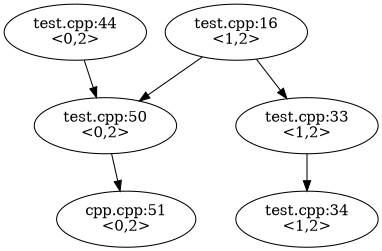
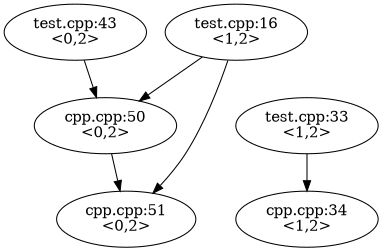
node "test.cpp:44 <0,2>": label "test.cpp:44 <0,2>" -> "test.cpp:43 <0,2>"
edge "test.cpp:16 <1,2>" -> "test.cpp:33 <1,2>": now "test.cpp:16 <1,2>" -> "cpp.cpp:51 <0,2>"
node "test.cpp:50 <0,2>": label "test.cpp:50 <0,2>" -> "cpp.cpp:50 <0,2>"
node "test.cpp:34 <1,2>": label "test.cpp:34 <1,2>" -> "cpp.cpp:34 <1,2>"
